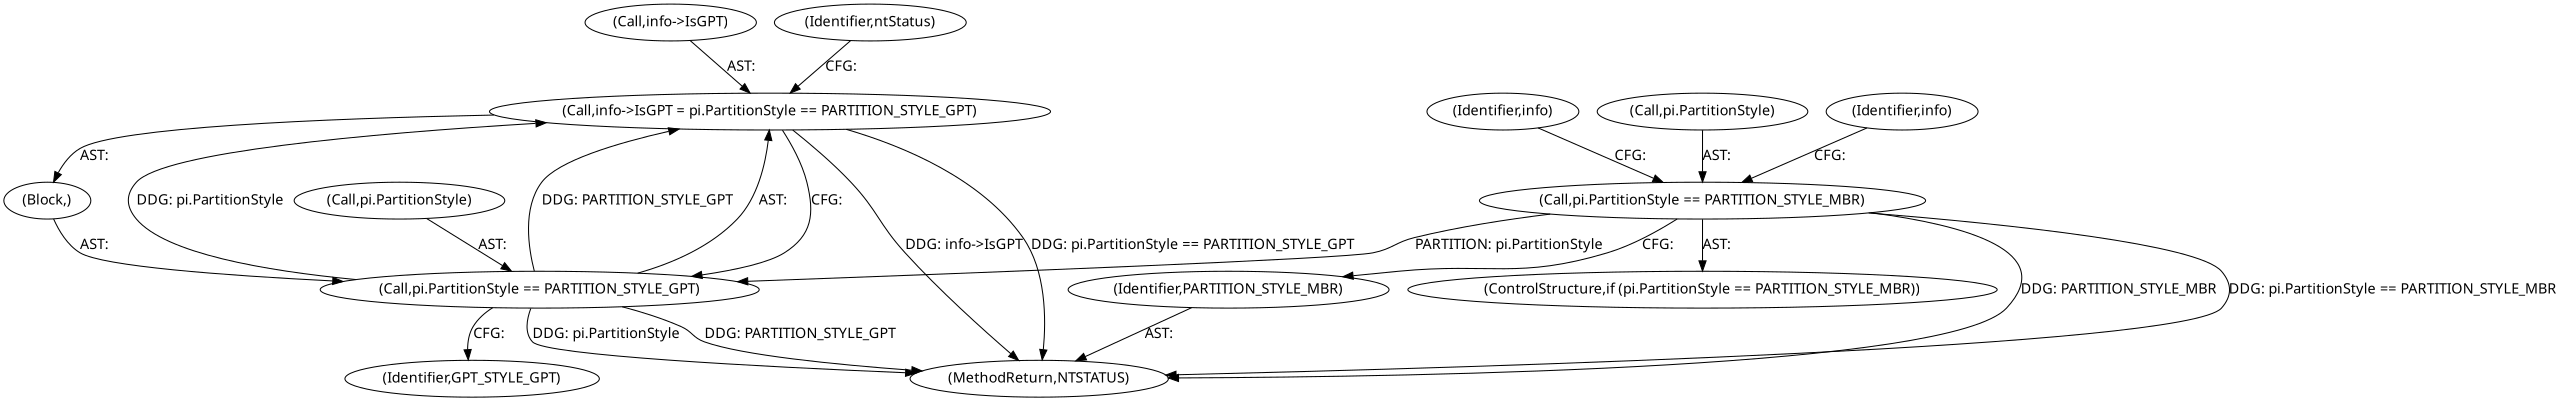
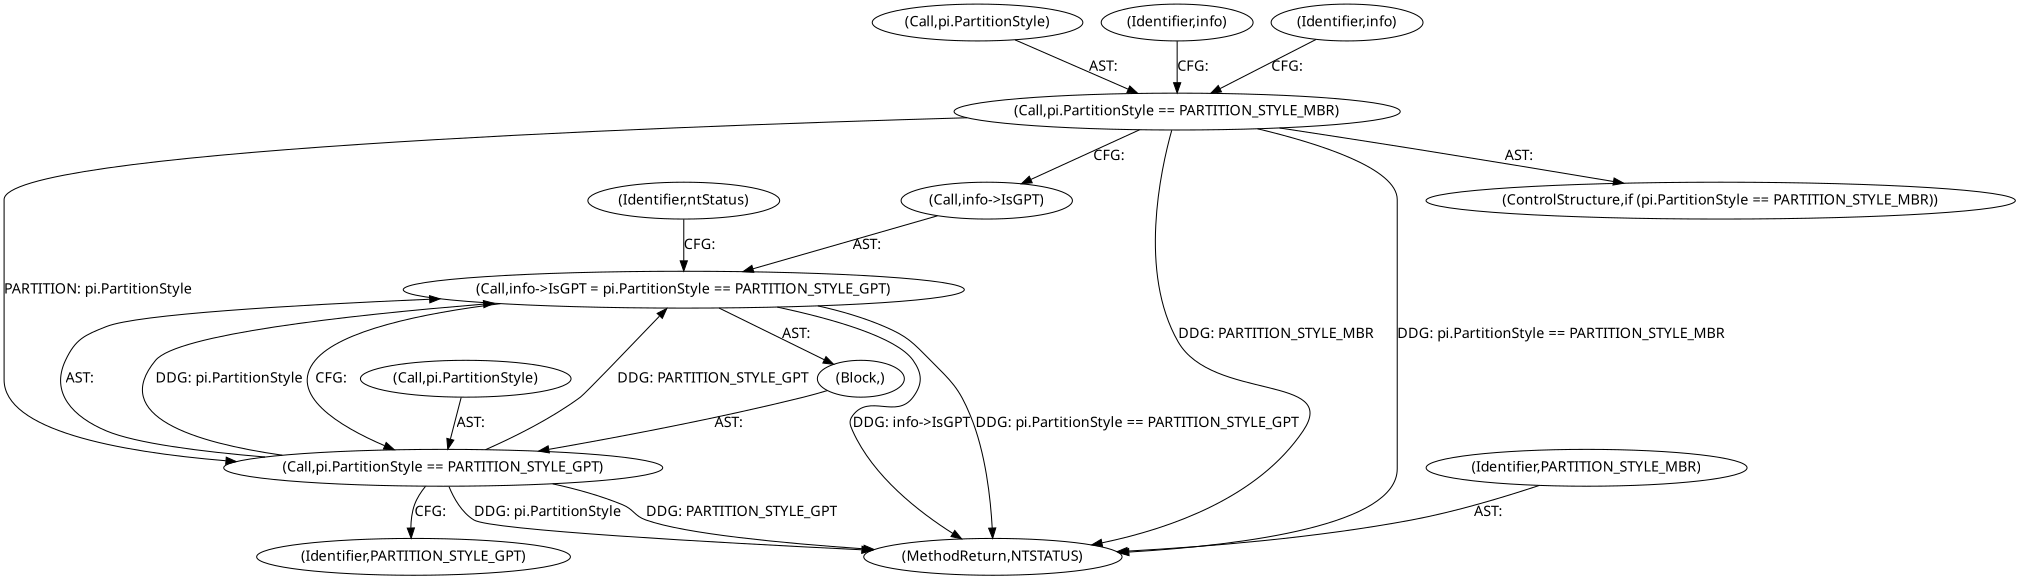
edge "(Call,pi.PartitionStyle == PARTITION_STYLE_MBR)" -> "(Identifier,PARTITION_STYLE_MBR)": now "(Call,pi.PartitionStyle == PARTITION_STYLE_MBR)" -> "(Call,info->IsGPT)"
node "(Identifier,GPT_STYLE_GPT)": label "(Identifier,GPT_STYLE_GPT)" -> "(Identifier,PARTITION_STYLE_GPT)"
